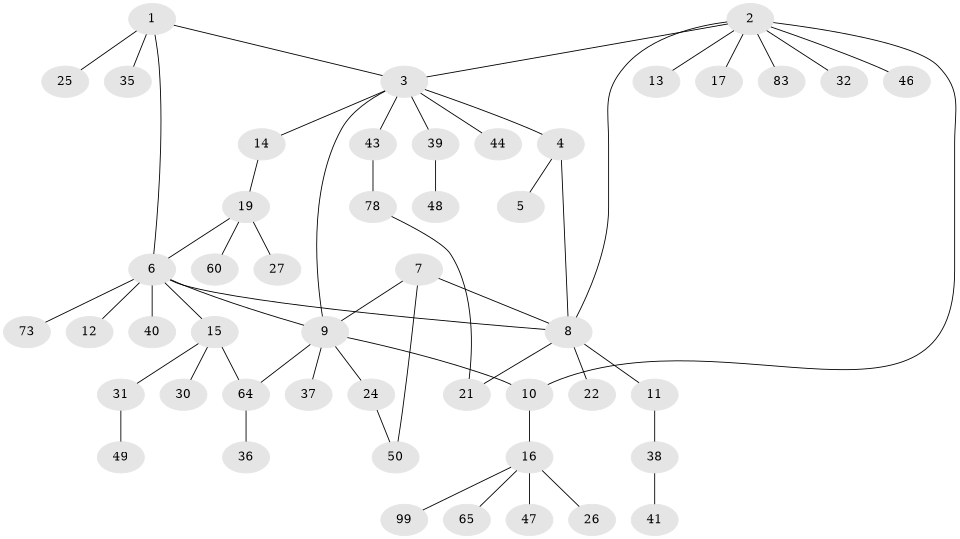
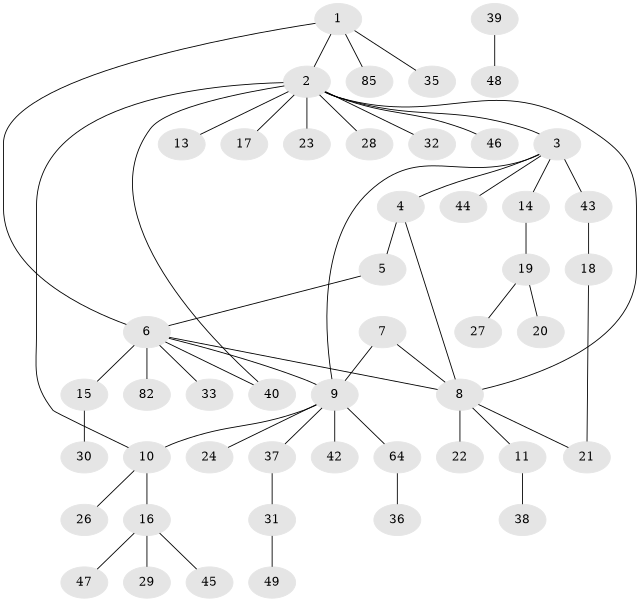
edge "1" -- "3": now "1" -- "2"
node "25": label "25" -> "85"
node "83": label "83" -> "23"
edge "3" -- "39": removed
node "28": added
edge "2" -- "40": added
node "78": label "78" -> "18"
edge "19" -- "6": now "5" -- "6"
node "60": label "60" -> "20"
node "73": label "73" -> "33"
node "12": label "12" -> "82"
edge "15" -- "31": now "37" -- "31"
edge "15" -- "64": removed
node "42": added
node "50": removed
edge "16" -- "26": now "10" -- "26"
node "99": label "99" -> "29"
node "65": label "65" -> "45"
node "41": removed
